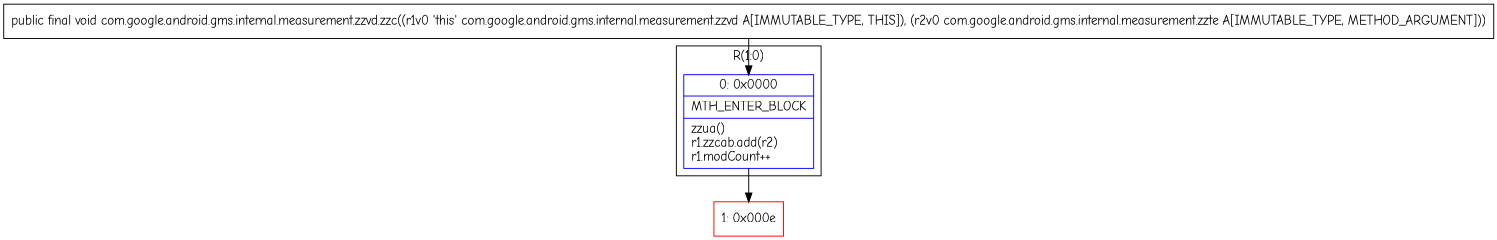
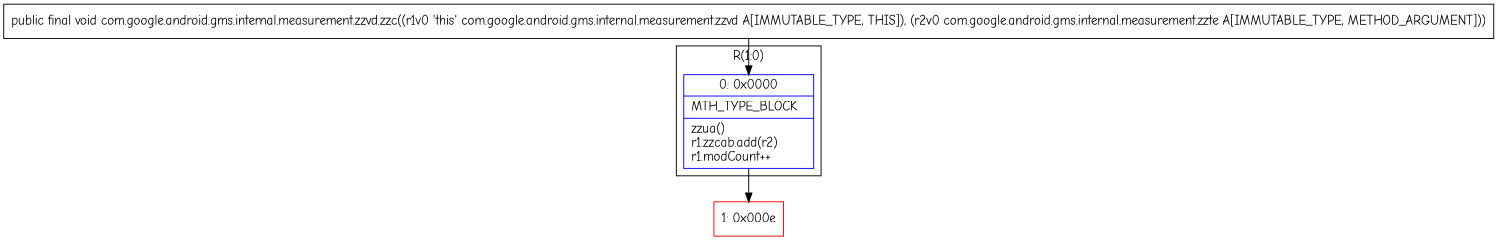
node "0: 0x0000": text "MTH_ENTER_BLOCK" -> "MTH_TYPE_BLOCK"
